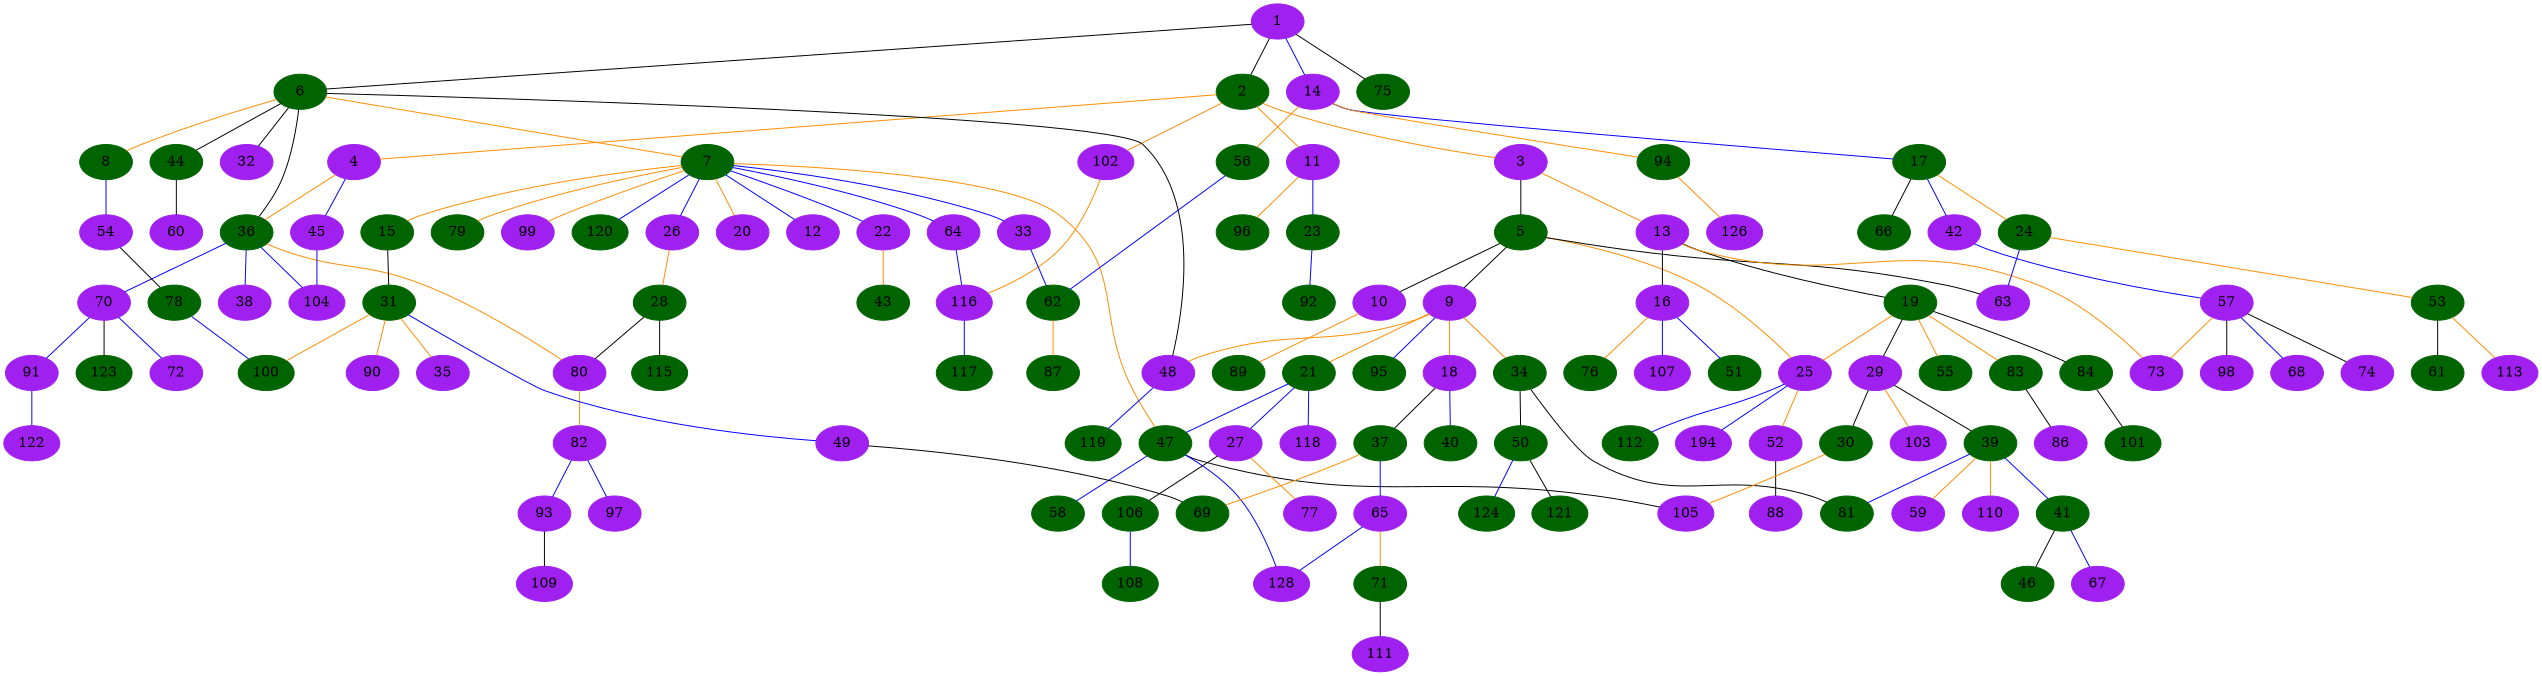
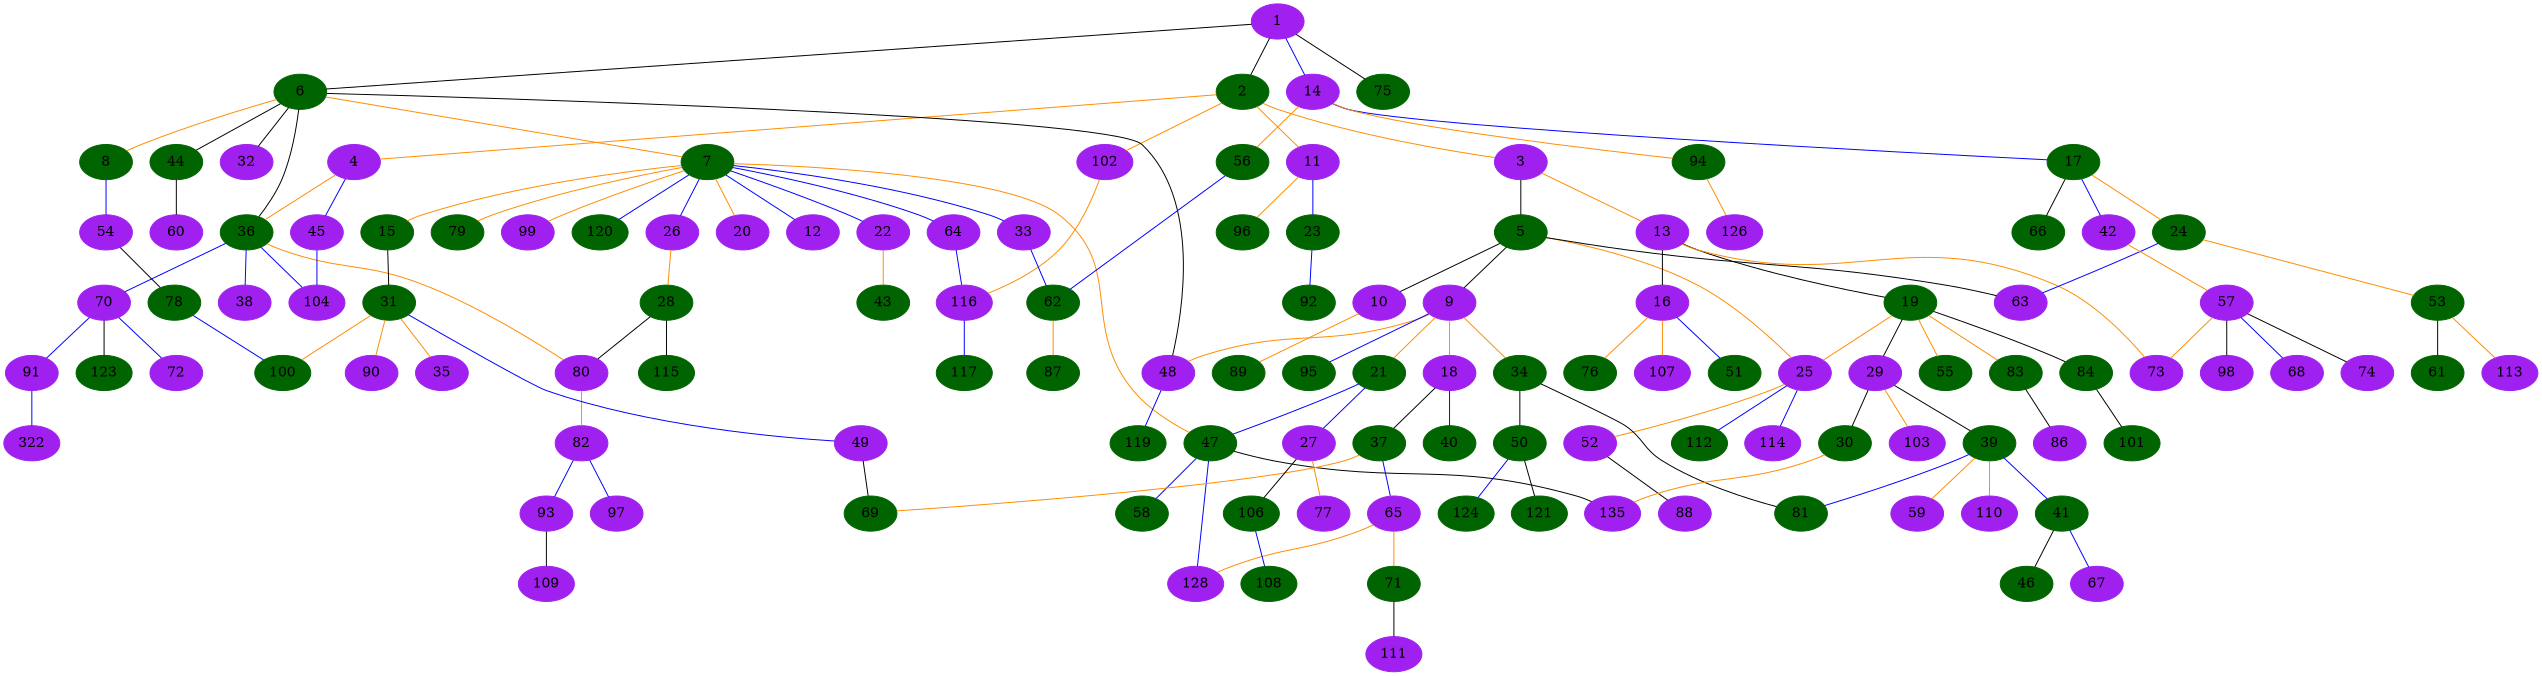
edge "42" -- "57": color blue -> darkorange
edge "16" -- "107": color blue -> darkorange
node "122": label "122" -> "322"
node "118": removed
node "194": label "194" -> "114"
node "105": label "105" -> "135"
edge "65" -- "128": color blue -> darkorange
